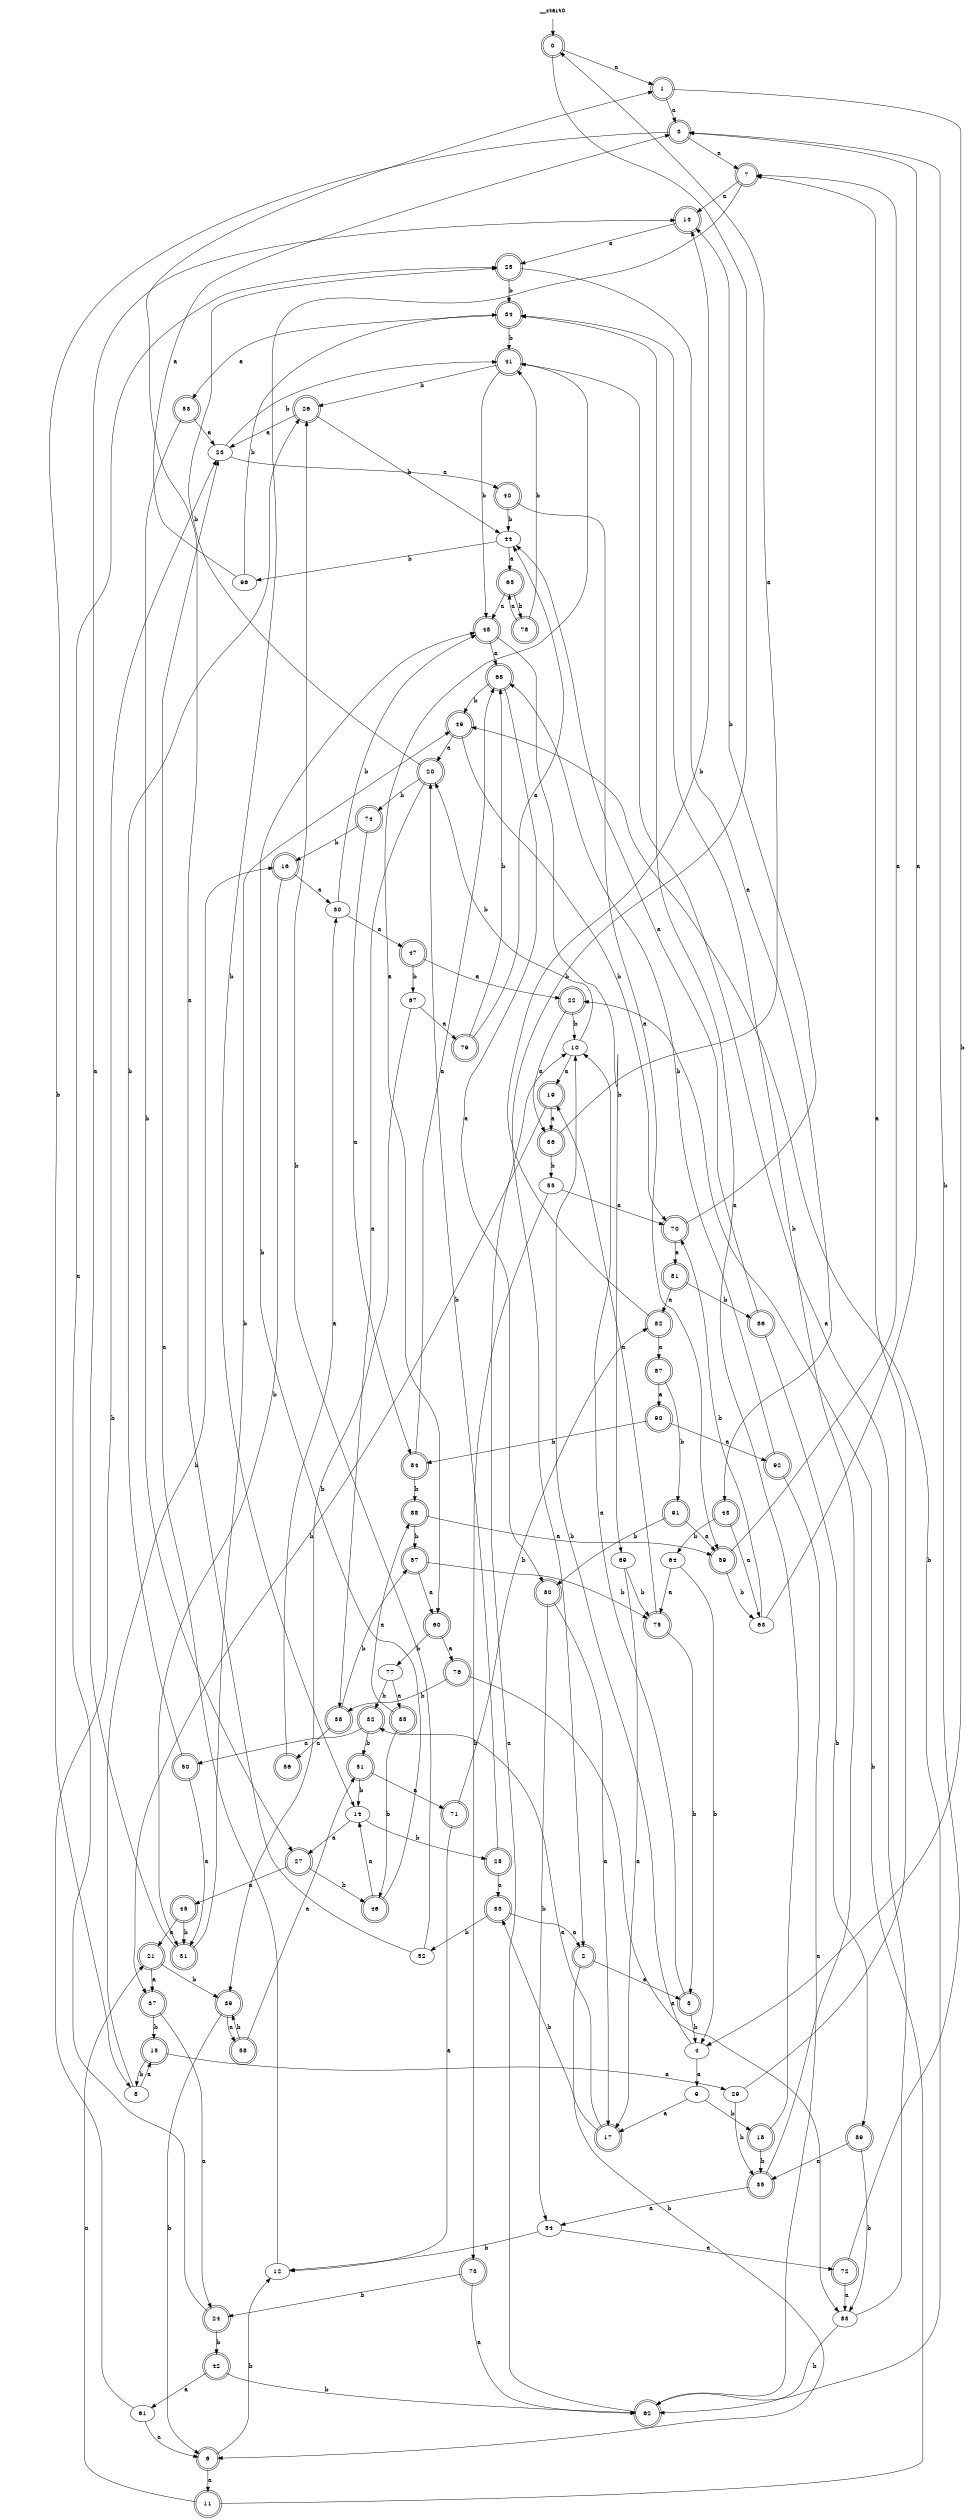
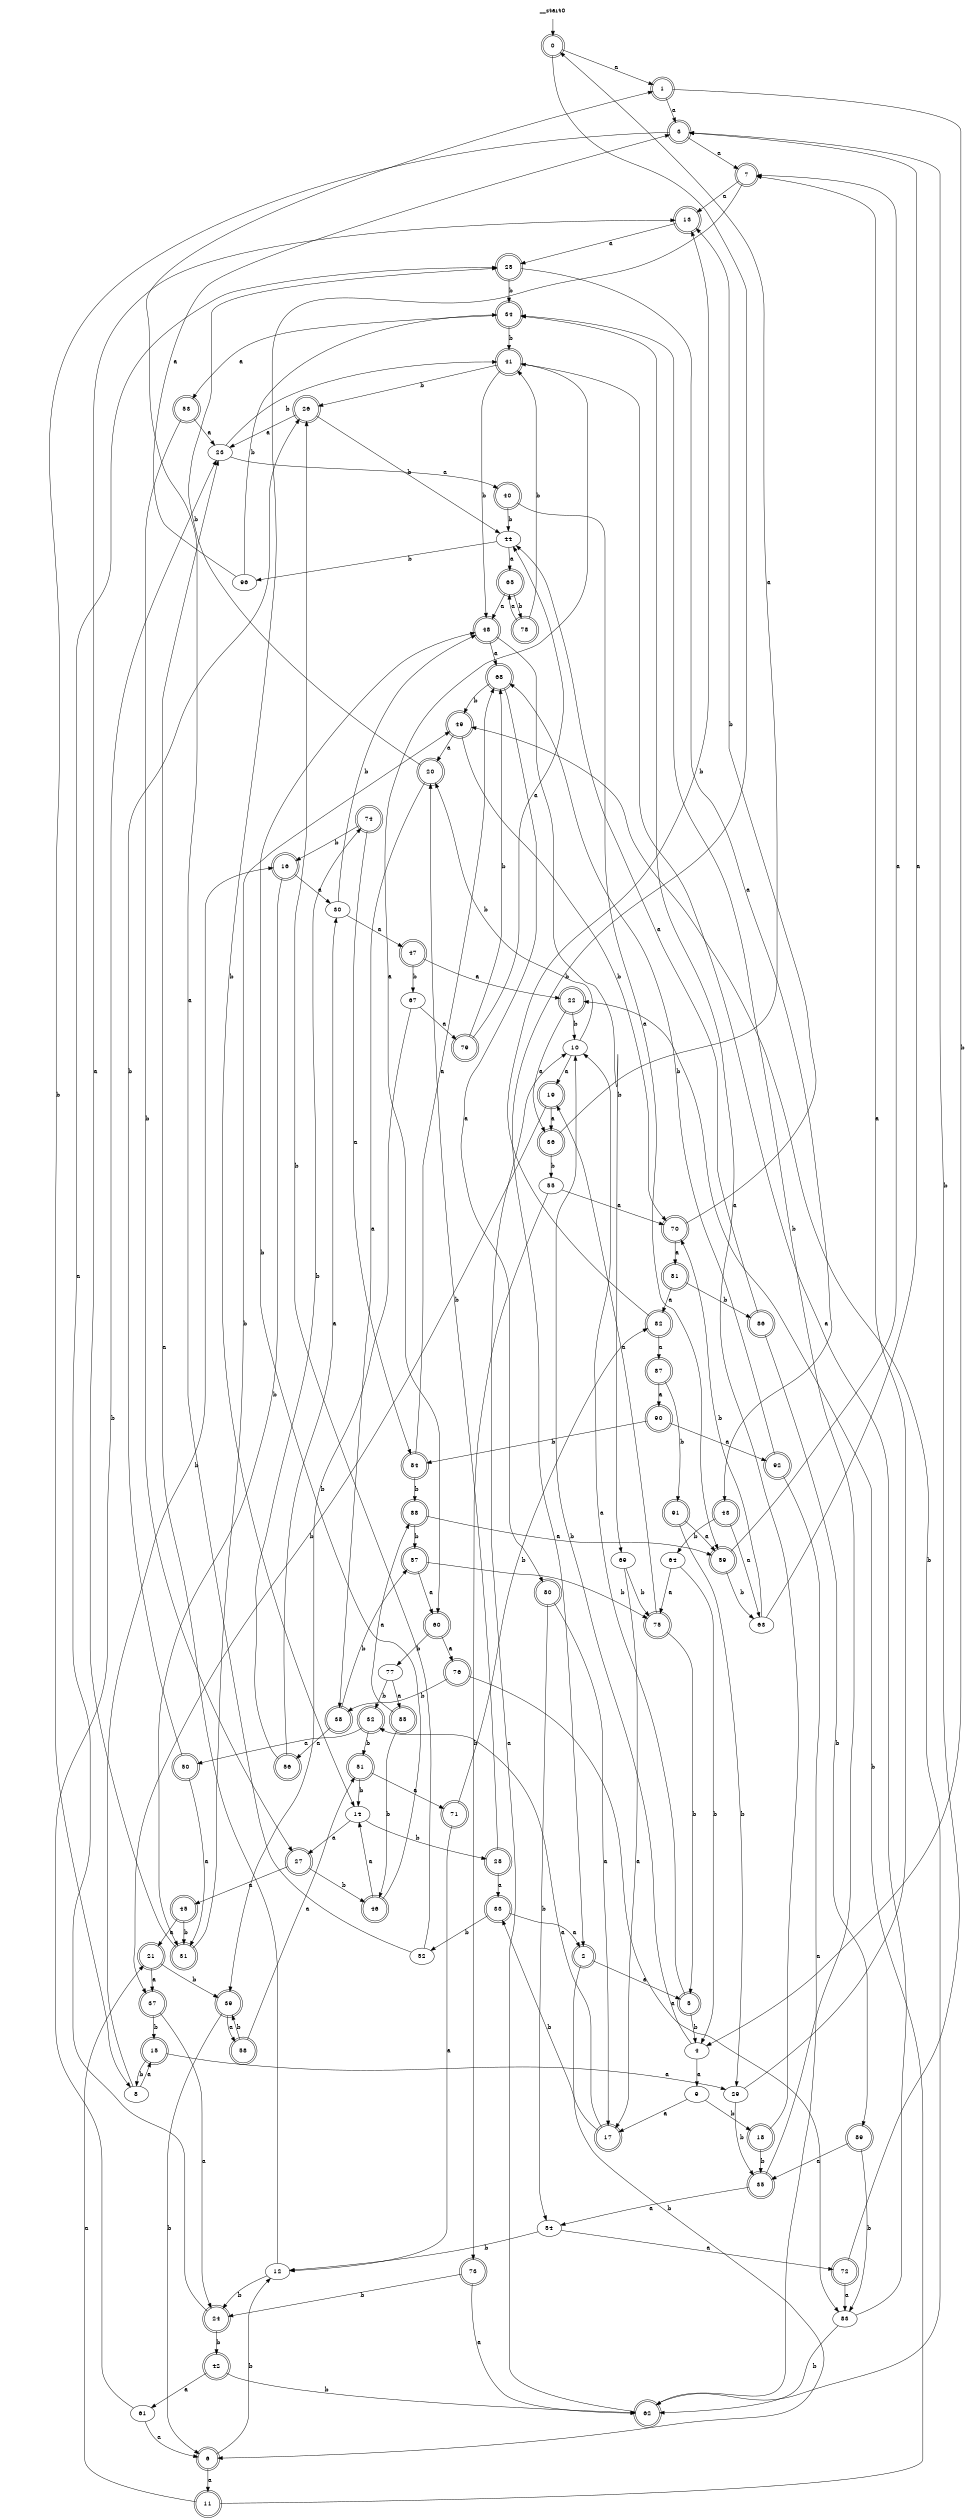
edge "20" -> "74": now "56" -> "74"
edge "91" -> "80": now "91" -> "29"
edge "12" -> "24": added, label "b"
